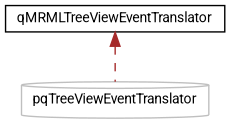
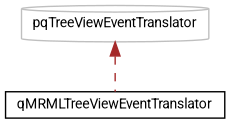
edge "pqTreeViewEventTranslator" -> "qMRMLTreeViewEventTranslator": reversed
